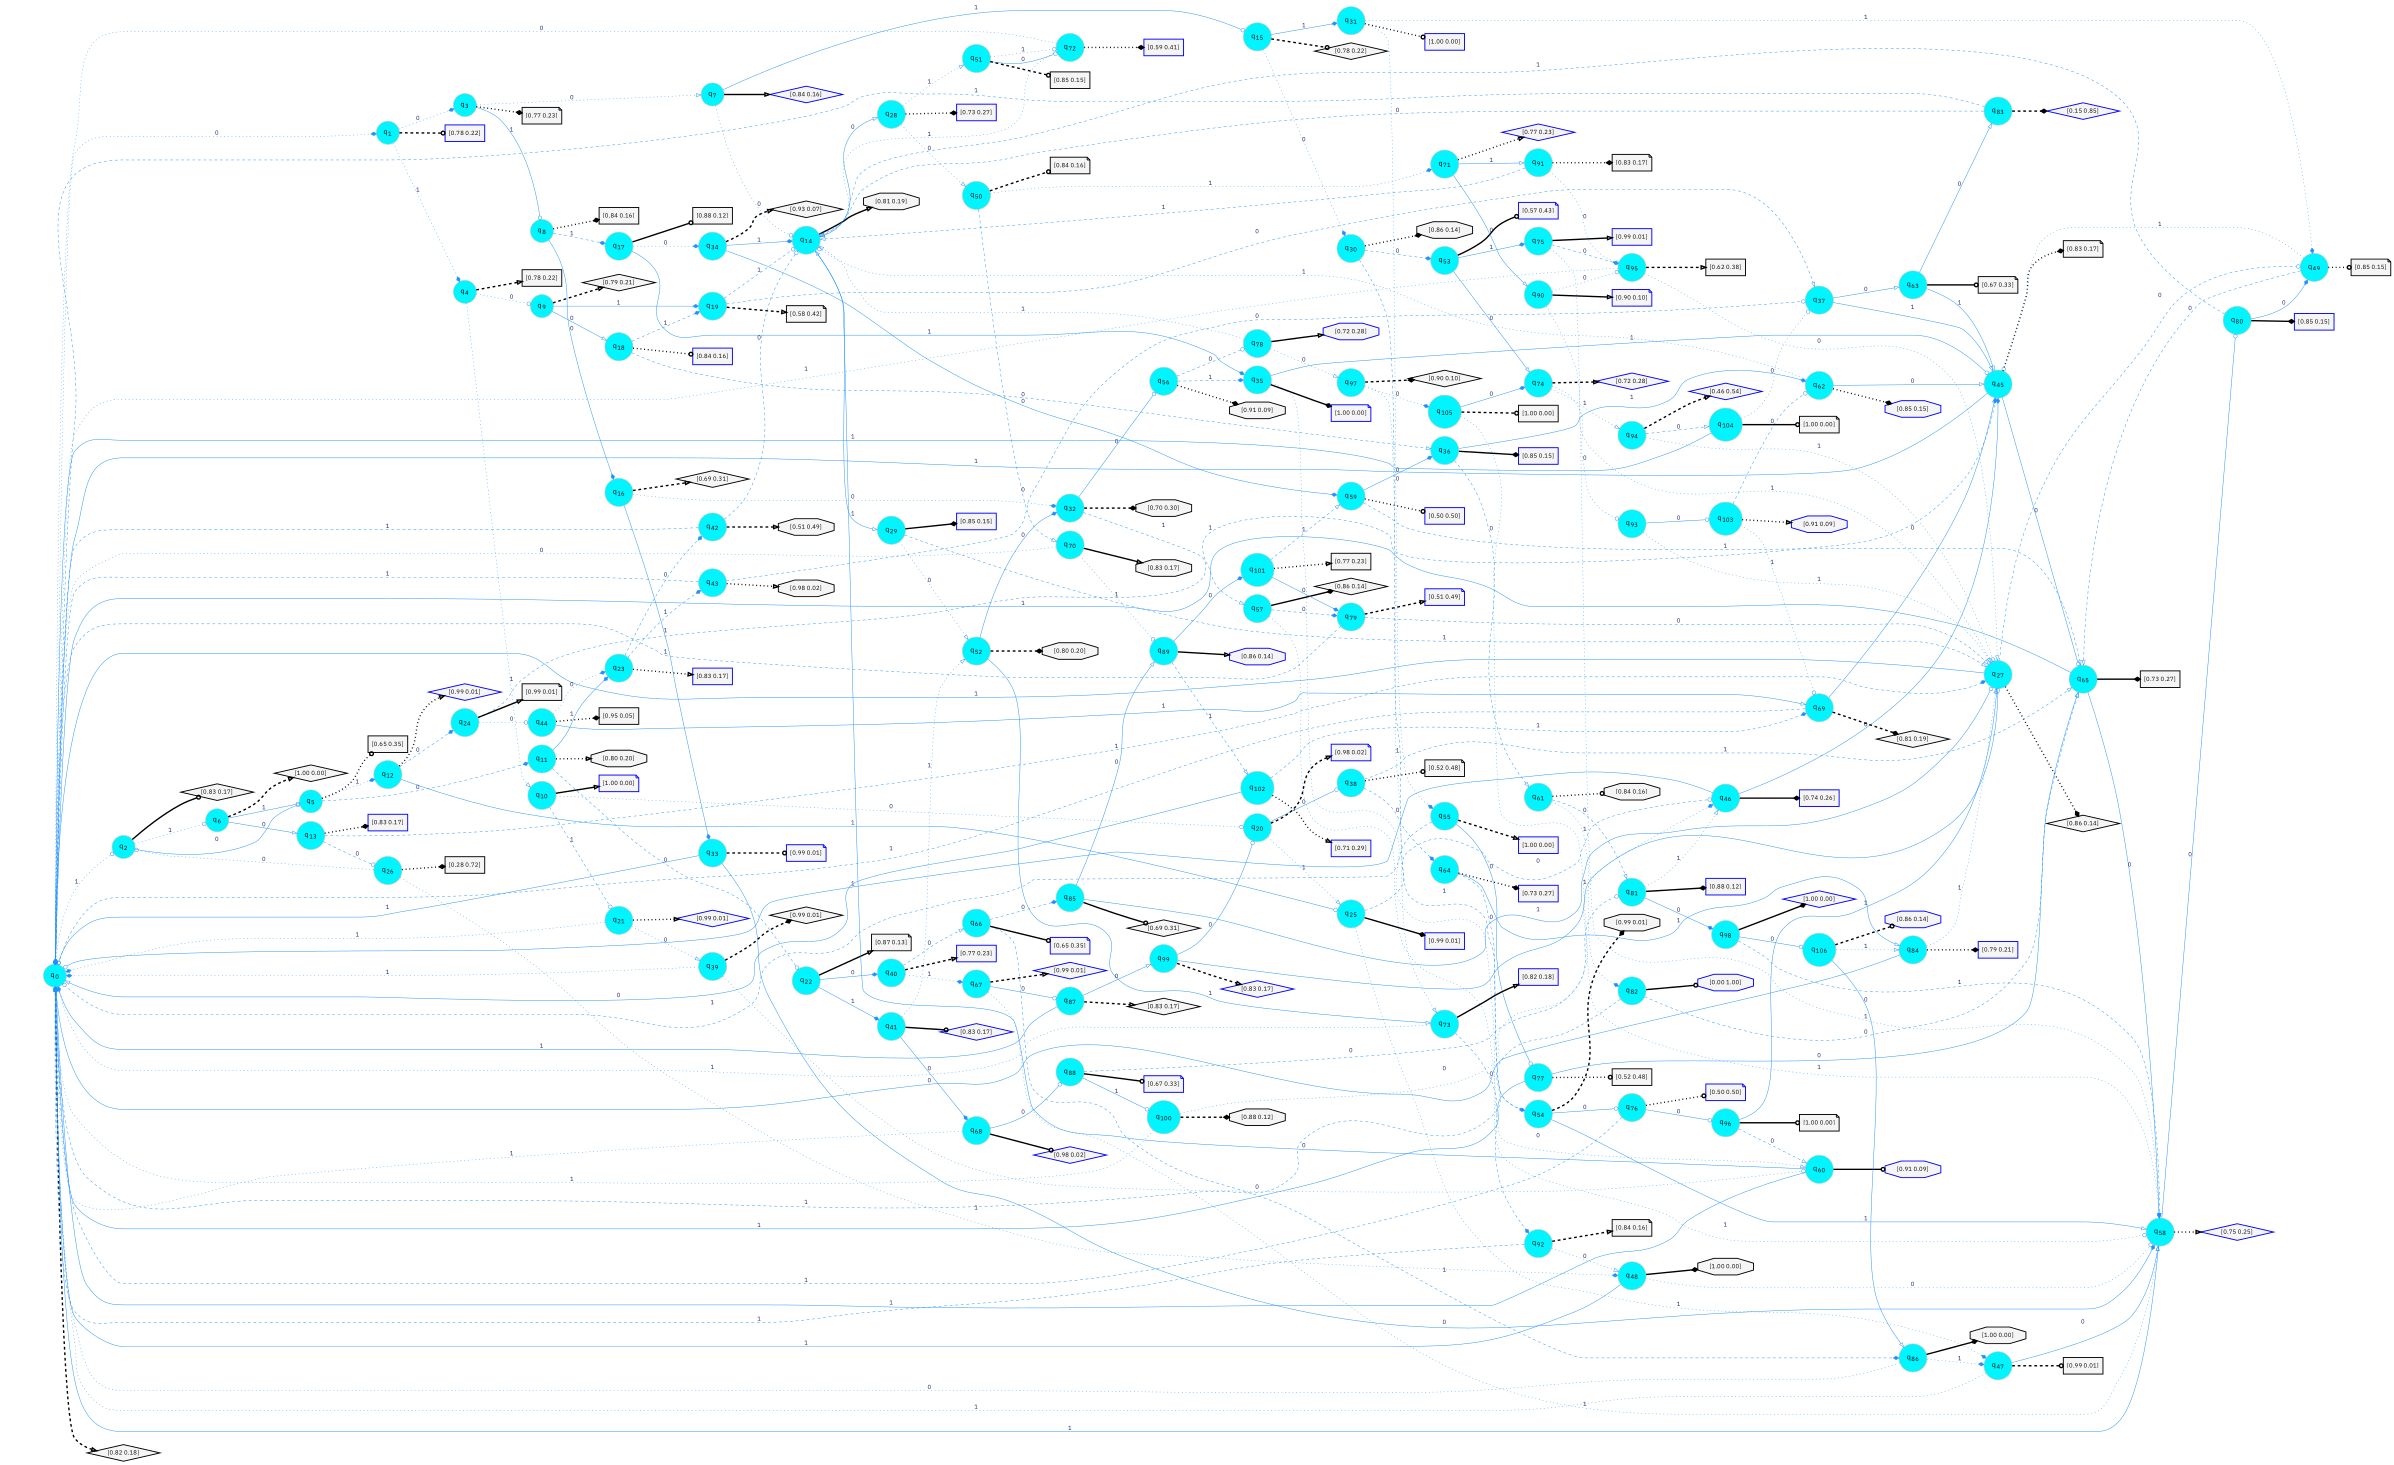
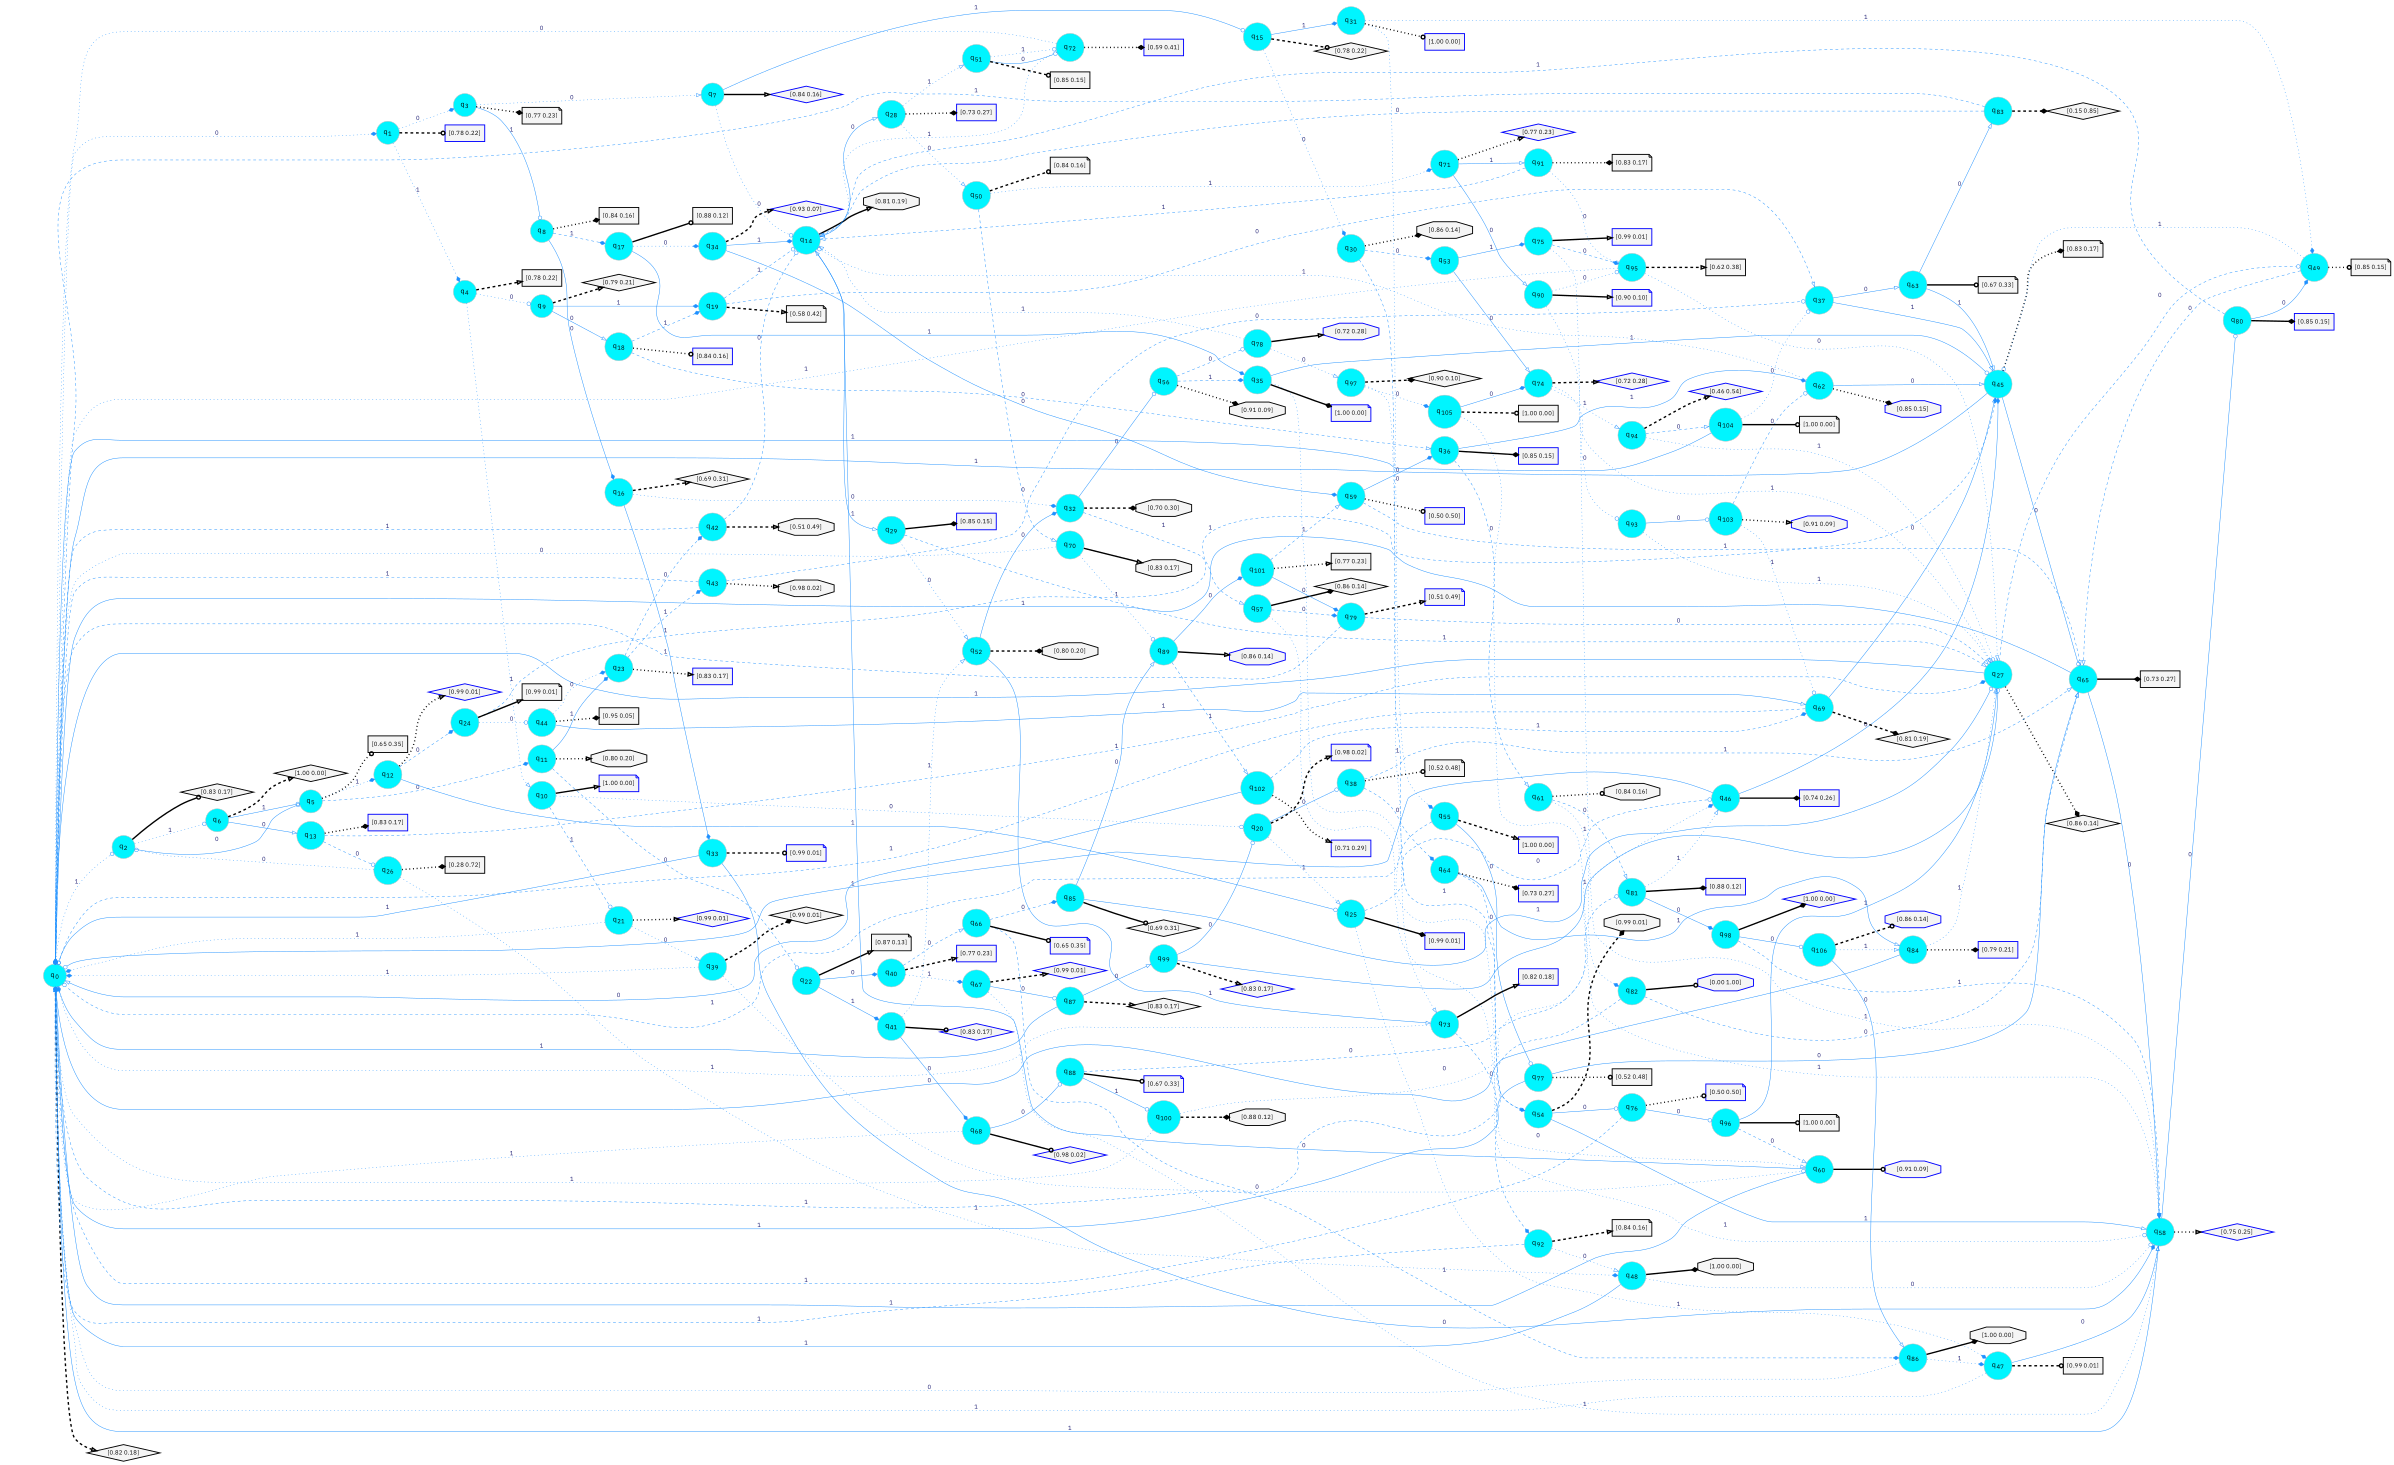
node "[0.15 0.85]": color blue -> black
node "[0.93 0.07]": color black -> blue
node "[0.57 0.43]": removed
